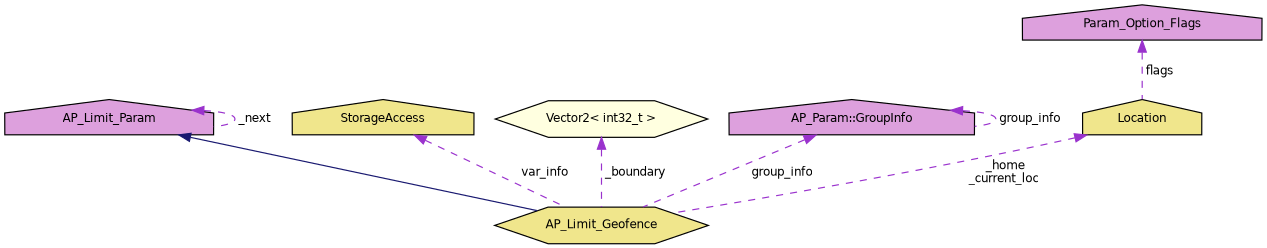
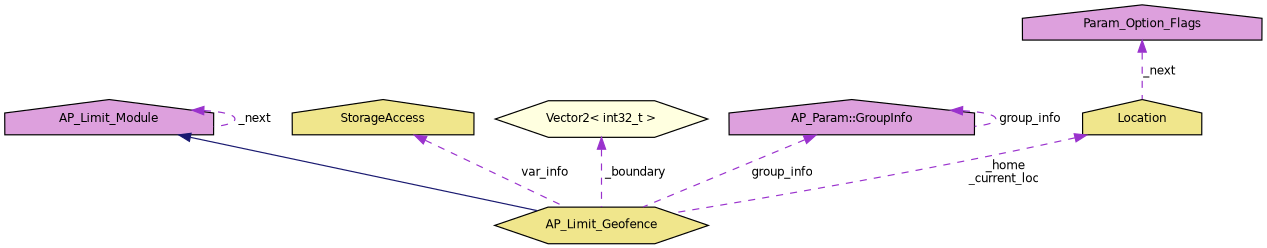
edge "Location" -> "Param_Option_Flags": label " flags" -> " _next"
node "AP_Limit_Param": label "AP_Limit_Param" -> "AP_Limit_Module"
